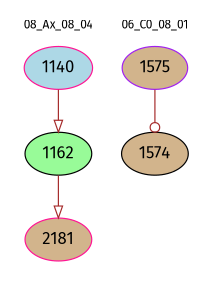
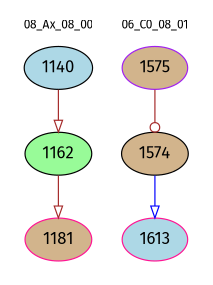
cluster "08_Ax_08_04": label "08_Ax_08_04" -> "08_Ax_08_00"
node "1140": color deeppink -> black
node "2181": label "2181" -> "1181"
node "1613": added
